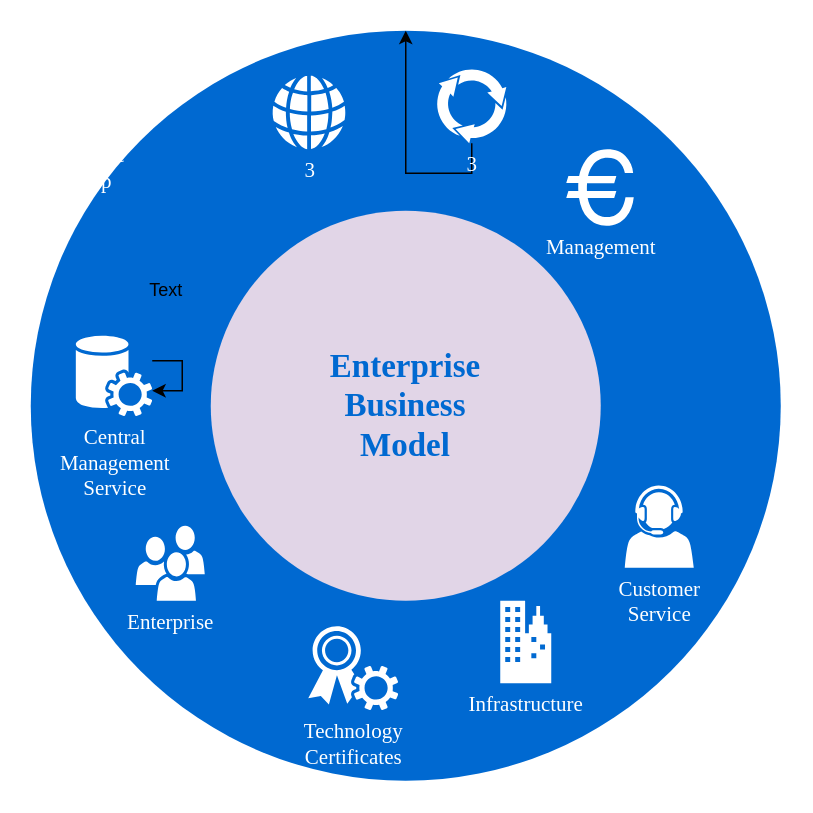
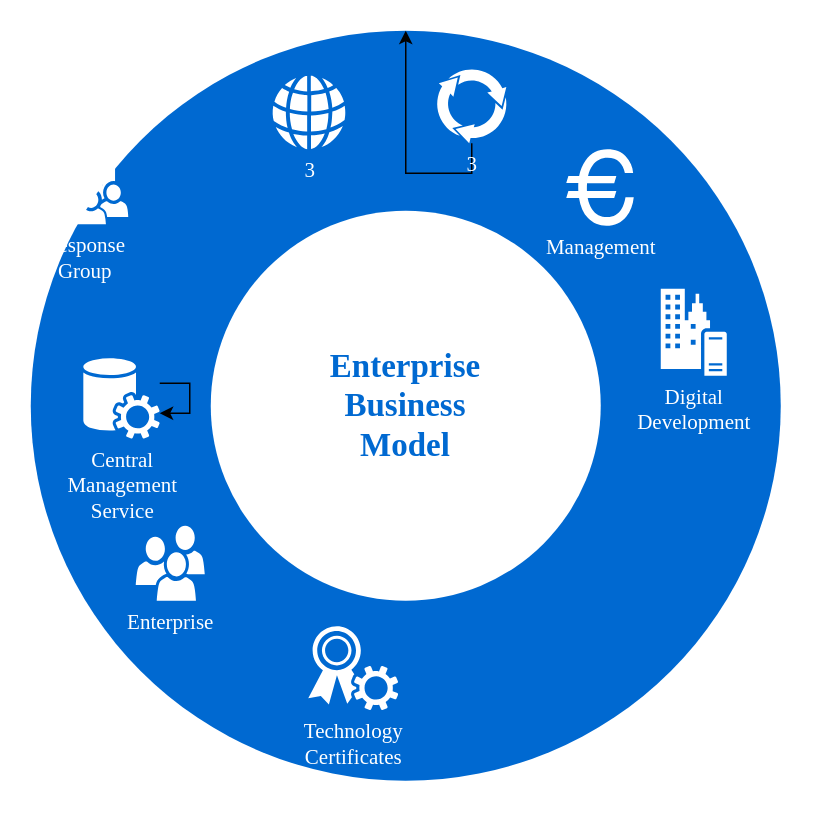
node "Response Group": moved (85, 94) -> (85, 184)
node "Text": removed
node "Digital Development": added
node "Central Management Service": moved (114, 376) -> (122, 398)
node "Enterprise Business Model": fillcolor #e1d5e7 -> #ffffff
node "Customer Service": removed
node "Infrastructure": removed
